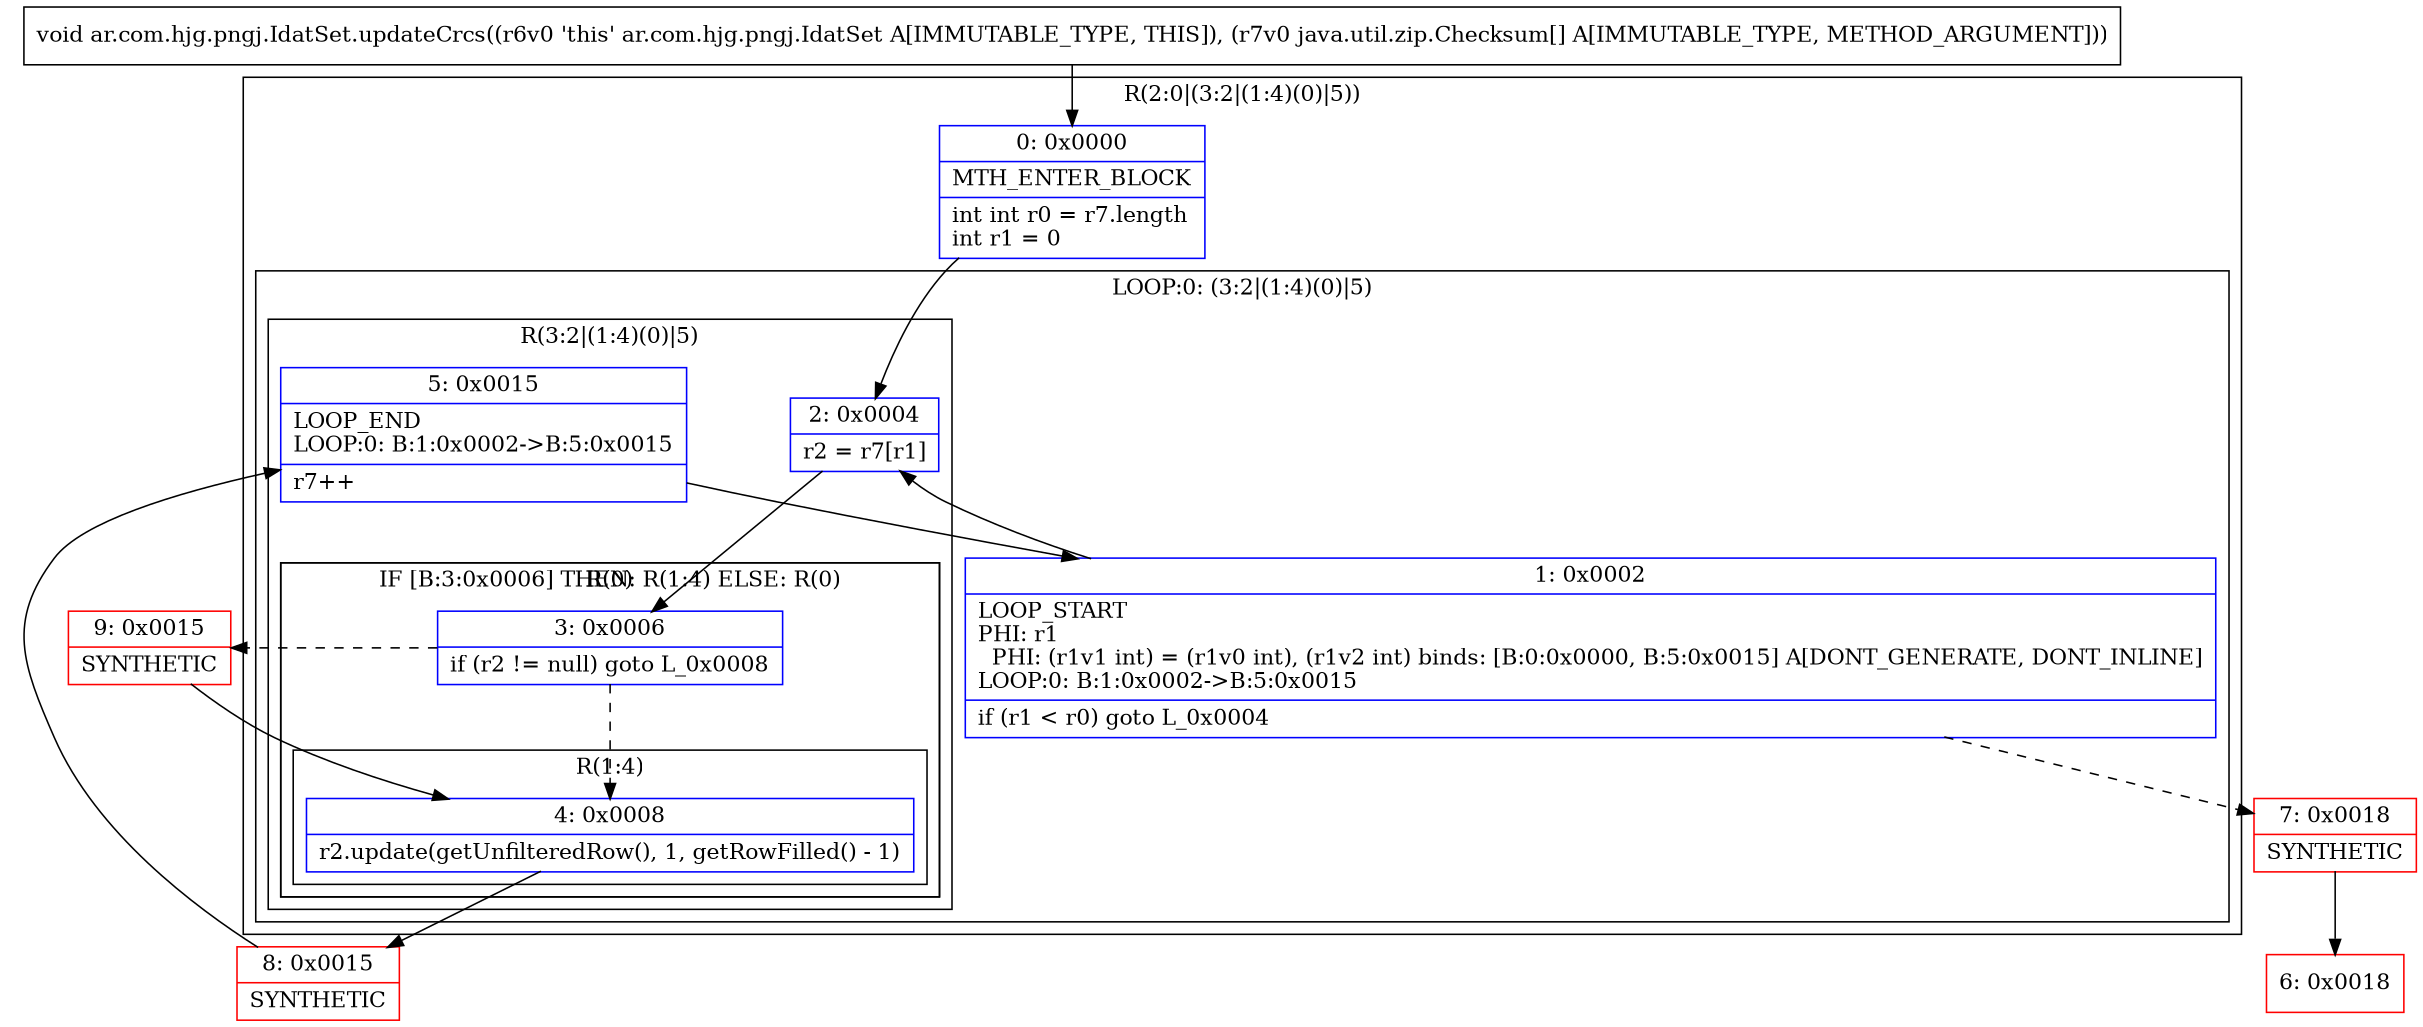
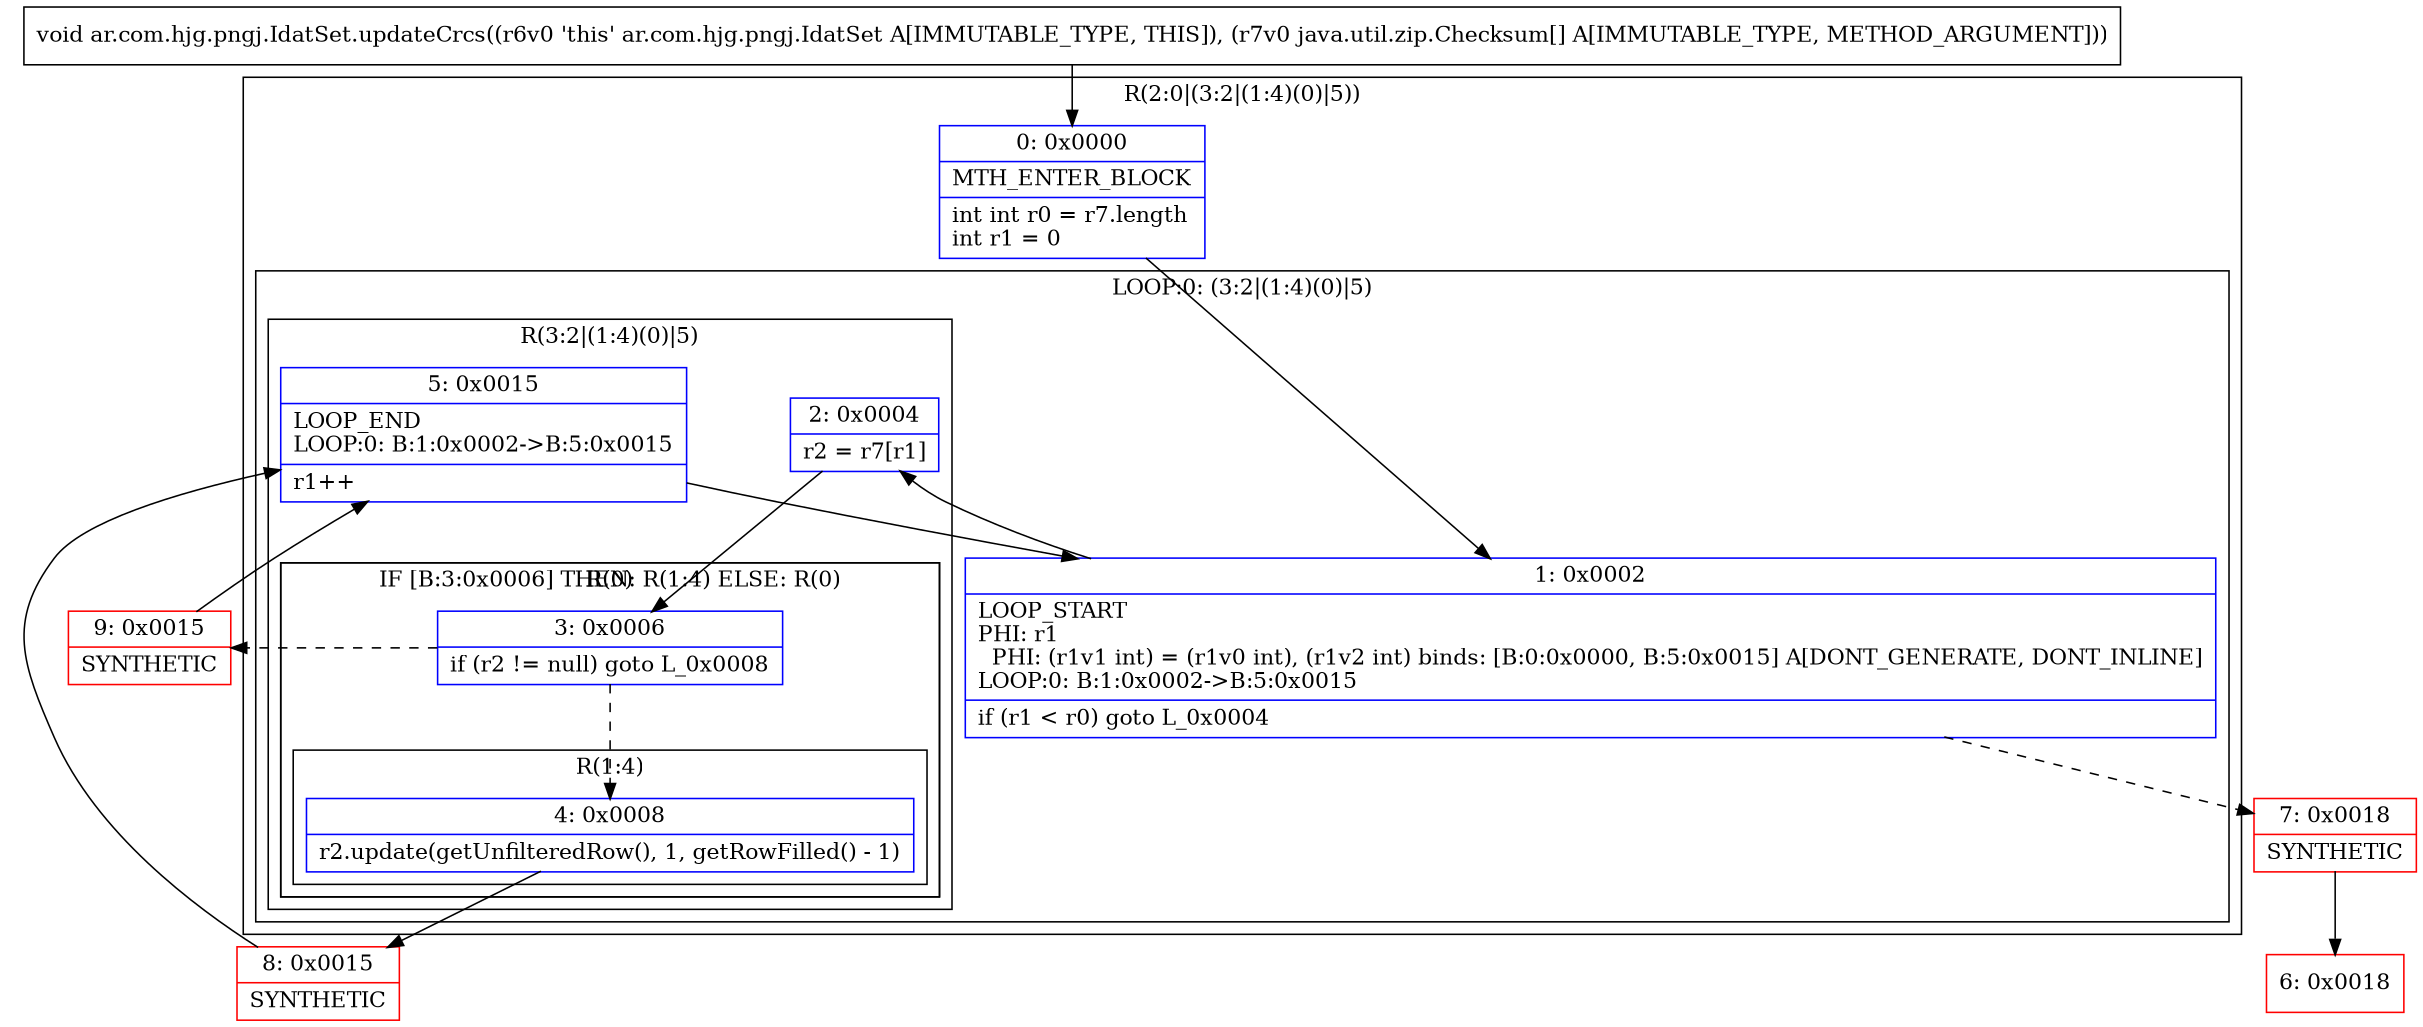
edge "0: 0x0000" -> "2: 0x0004": now "0: 0x0000" -> "1: 0x0002"
node "5: 0x0015": text "r7++" -> "r1++"
edge "9: 0x0015" -> "4: 0x0008": now "9: 0x0015" -> "5: 0x0015"
